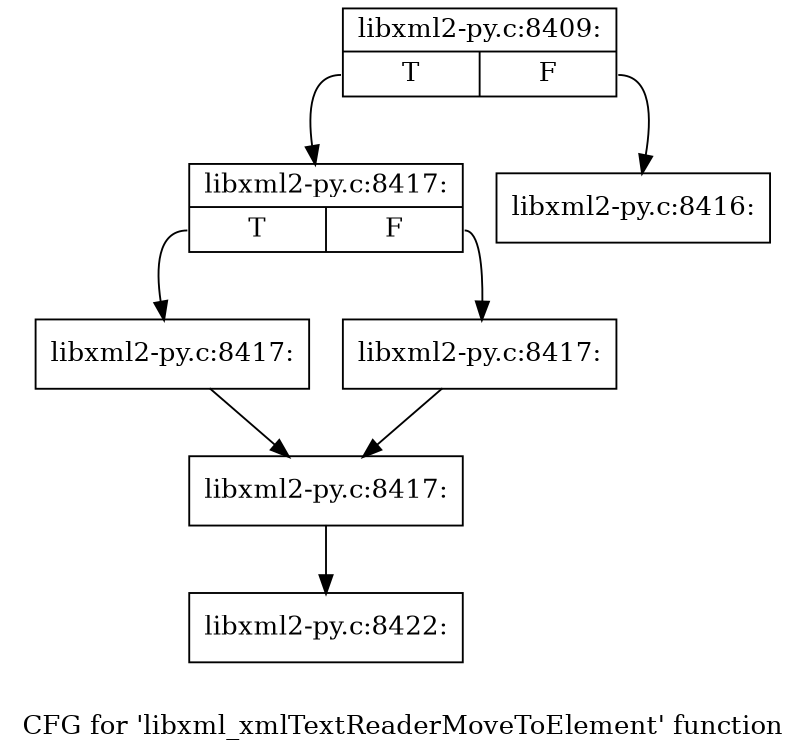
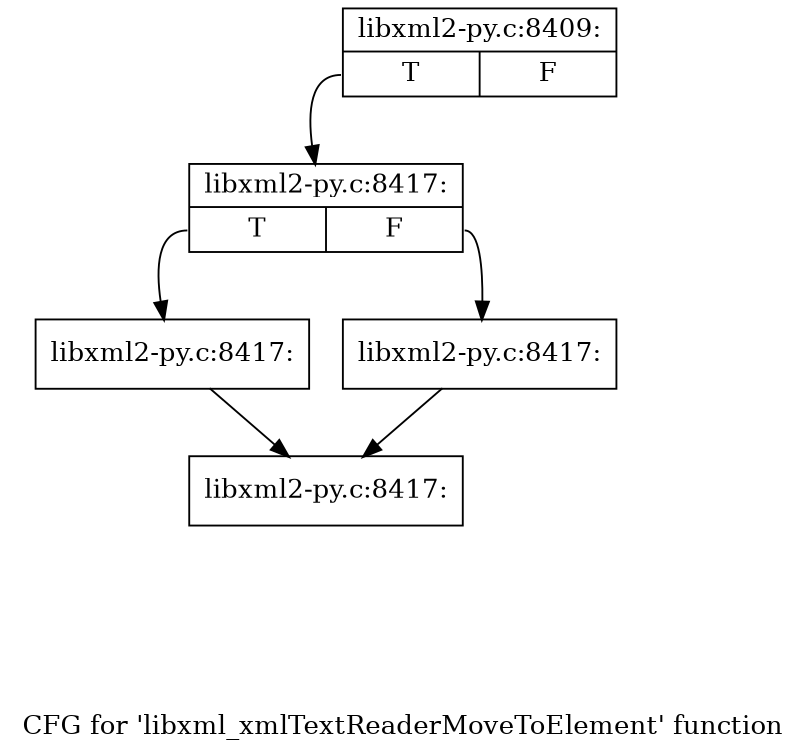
node "libxml2-py.c:8416:": removed
node "libxml2-py.c:8422:": removed
